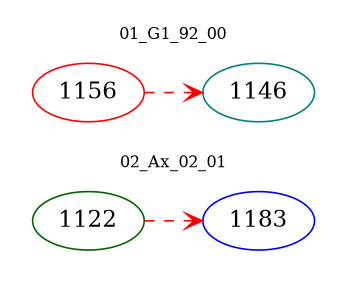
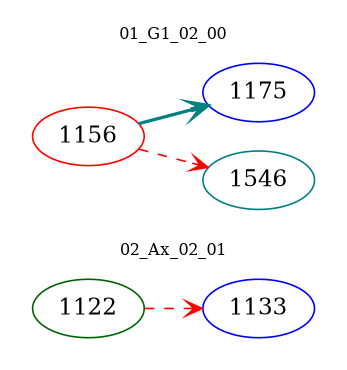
cluster "01_G1_92_00": label "01_G1_92_00" -> "01_G1_02_00"
node "1175": added
node "1146": label "1146" -> "1546"
node "1183": label "1183" -> "1133"
